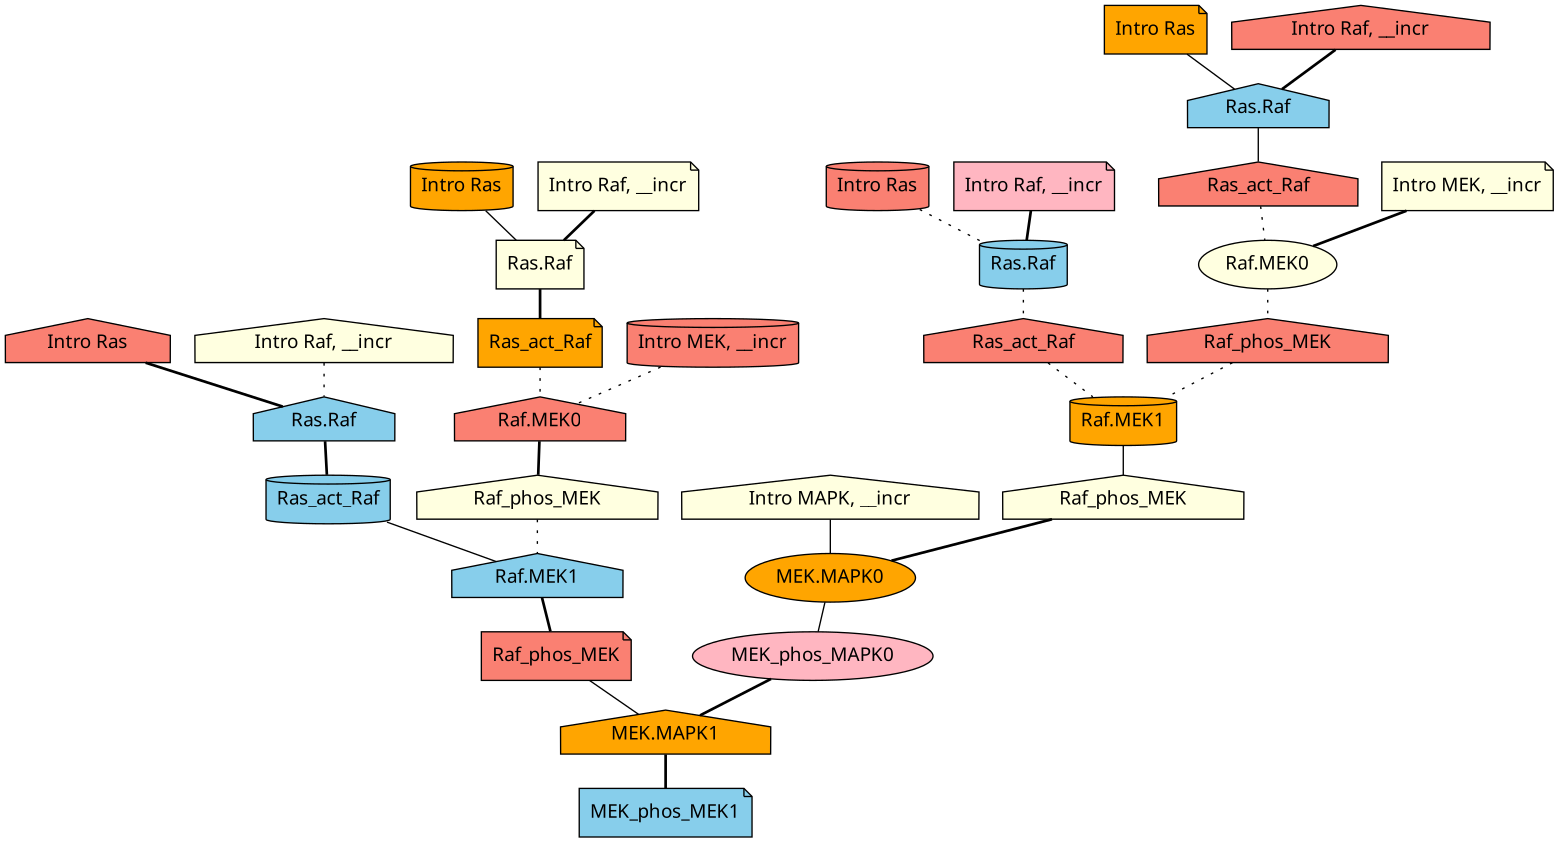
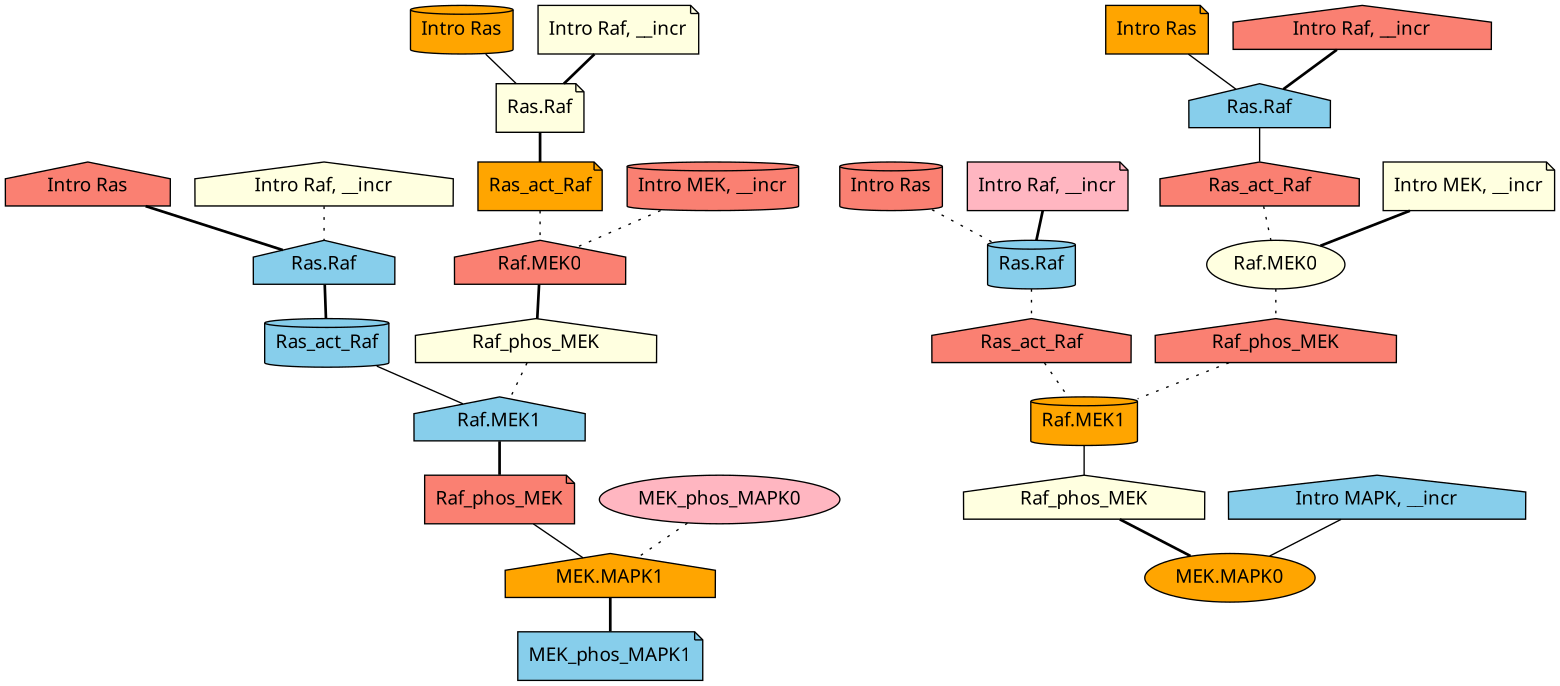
node "Intro MAPK, __incr": fillcolor lightyellow -> skyblue
edge "MEK.MAPK0" -- "MEK_phos_MAPK0": removed
edge "MEK_phos_MAPK0" -- "MEK.MAPK1": style bold -> dotted
node "MEK_phos_MEK1": label "MEK_phos_MEK1" -> "MEK_phos_MAPK1"
